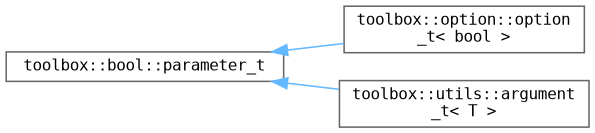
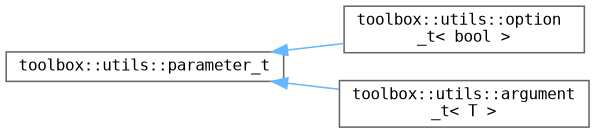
node "toolbox::option::option _t< bool >": label "toolbox::option::option _t< bool >" -> "toolbox::utils::option _t< bool >"
node "toolbox::bool::parameter_t": label "toolbox::bool::parameter_t" -> "toolbox::utils::parameter_t"
